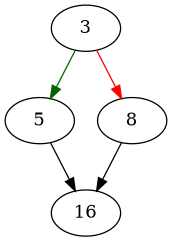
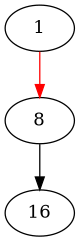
node "3": label "3" -> "1"
node "5": removed
